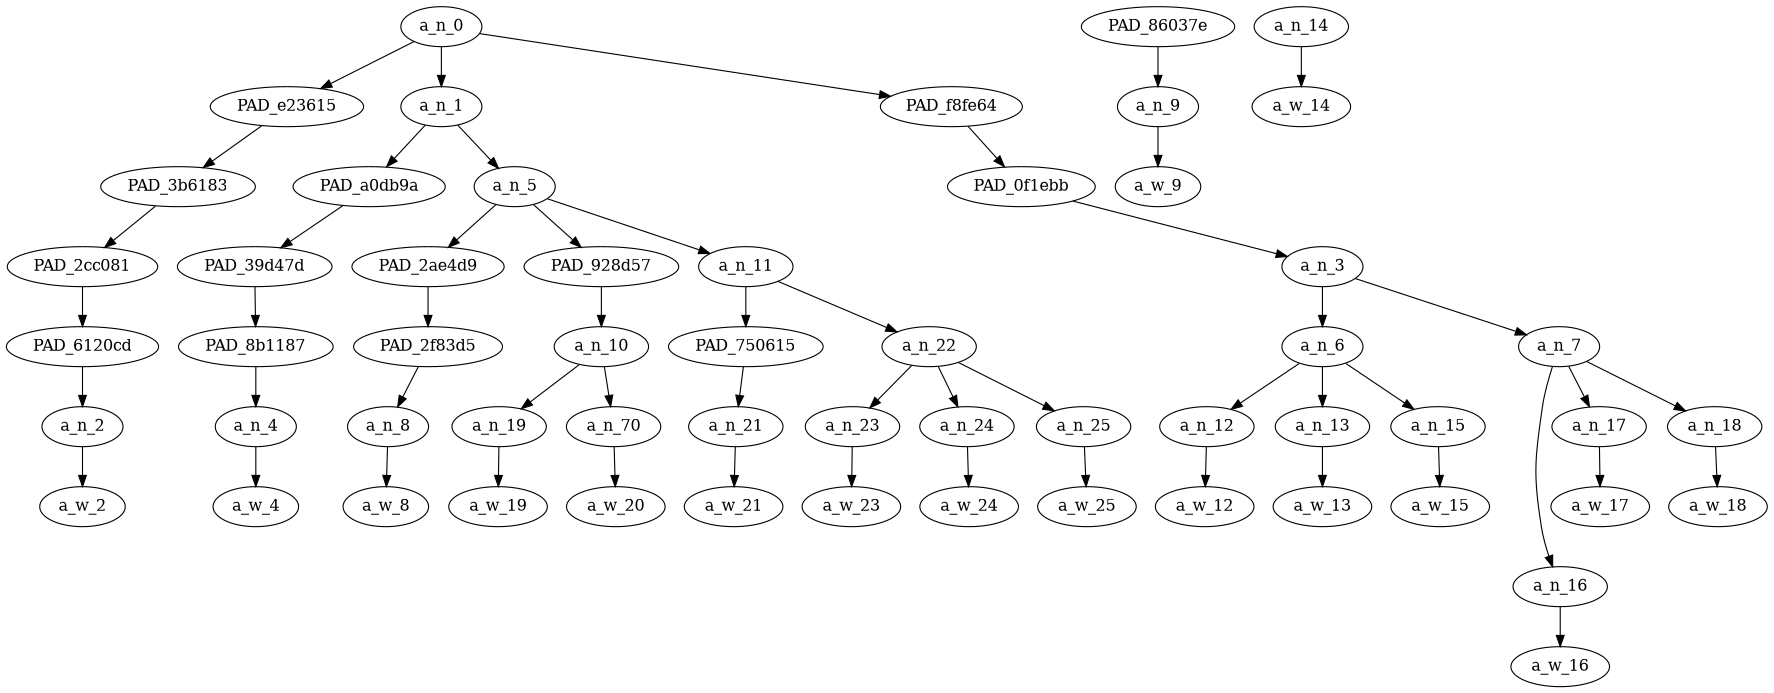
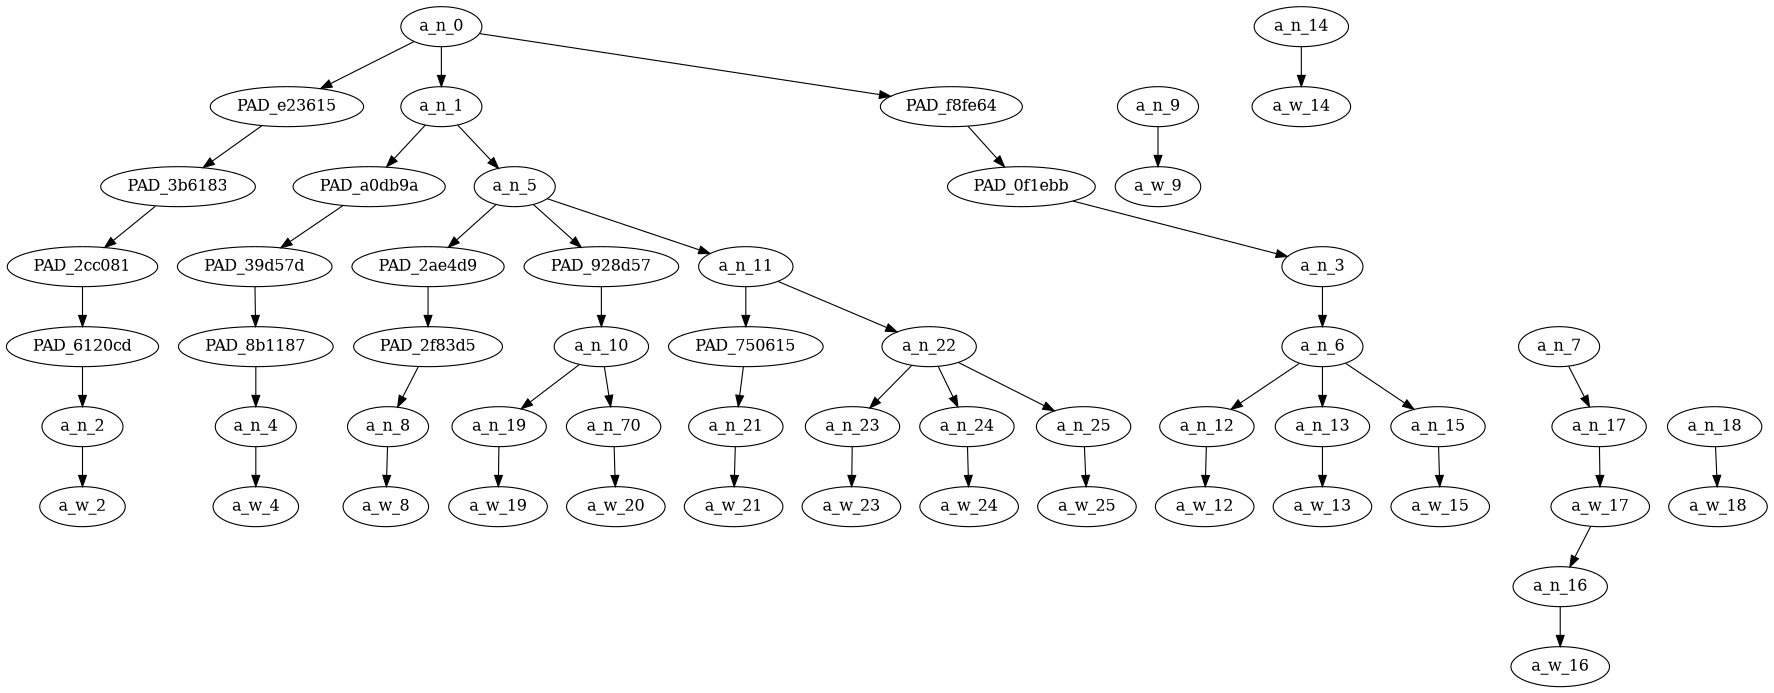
node "PAD_86037e": removed
node "PAD_39d47d": label "PAD_39d47d" -> "PAD_39d57d"
edge "a_n_3" -> "a_n_7": removed
edge "a_n_7" -> "a_n_18": removed
edge "a_n_7" -> "a_n_16": now "a_w_17" -> "a_n_16"
